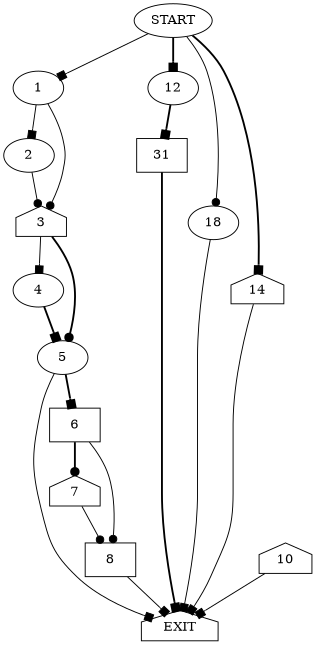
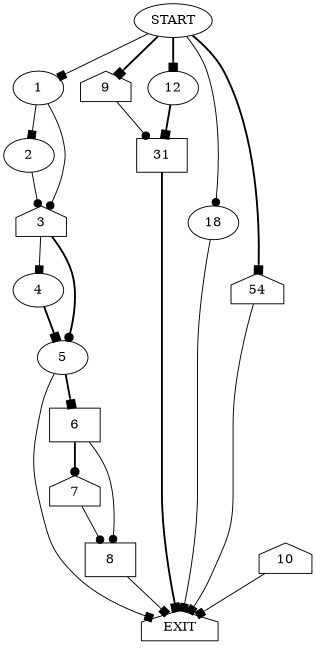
node "9": added
node "14": label "14" -> "54"
